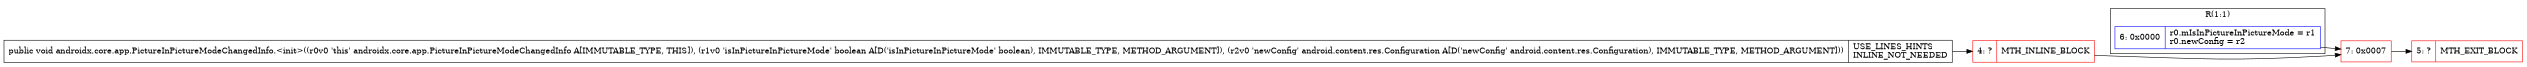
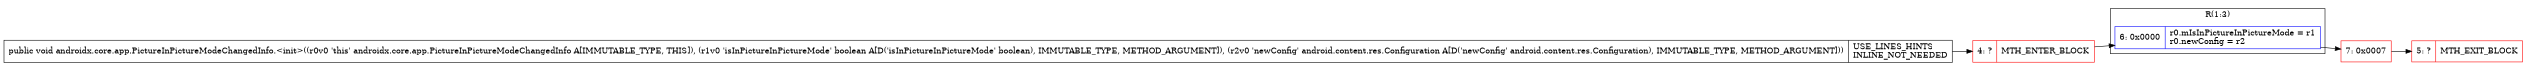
cluster "R(1:1)": label "R(1:1)" -> "R(1:3)"
node "4: ?": text "MTH_INLINE_BLOCK" -> "MTH_ENTER_BLOCK"
edge "4: ?" -> "7: 0x0007": now "4: ?" -> "6: 0x0000"
